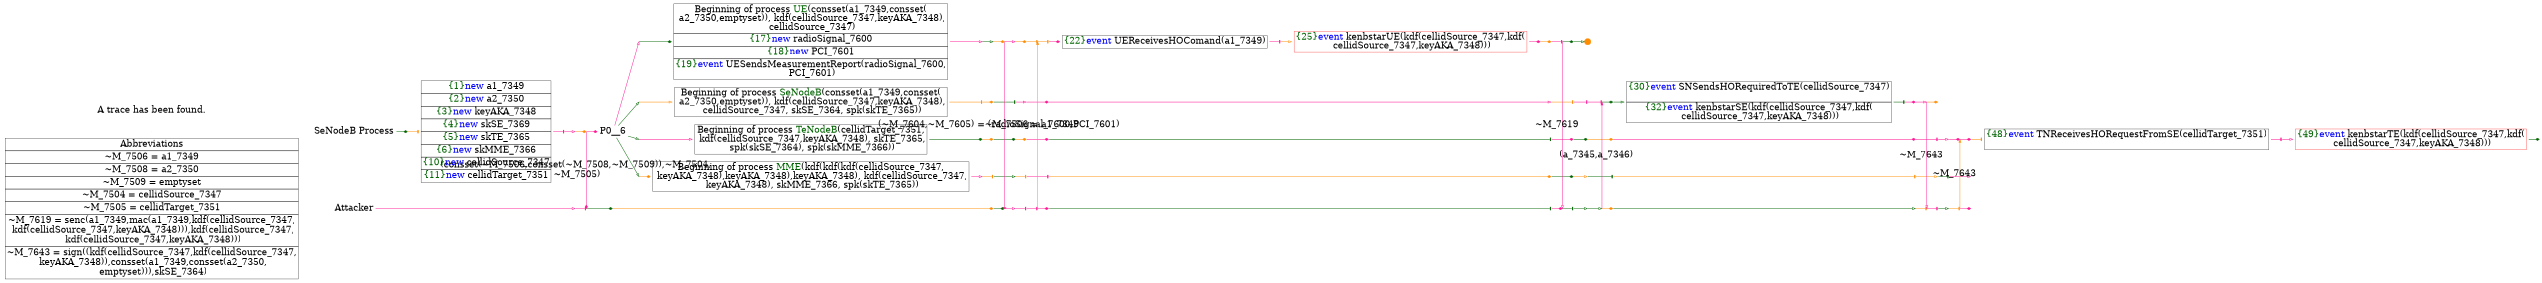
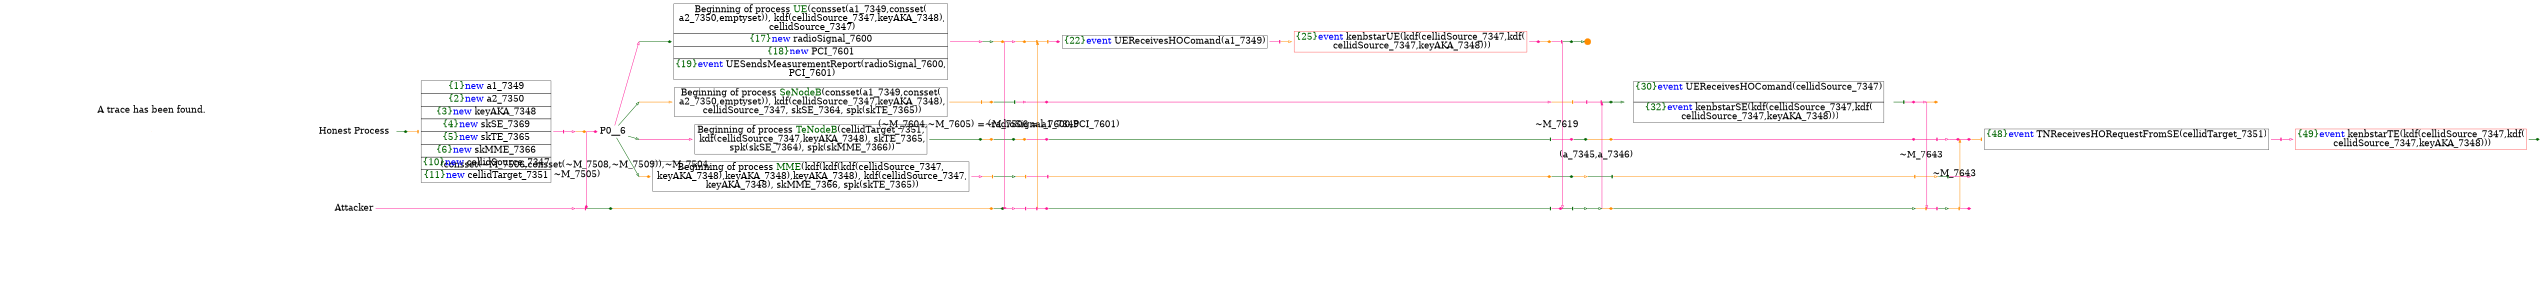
node "{30}": text "SNSendsHORequiredToTE(cellidSource_7347)" -> "UEReceivesHOComand(cellidSource_7347)"
node "SeNodeB Process": label "SeNodeB Process" -> "Honest Process"
node "Abbreviations": removed
